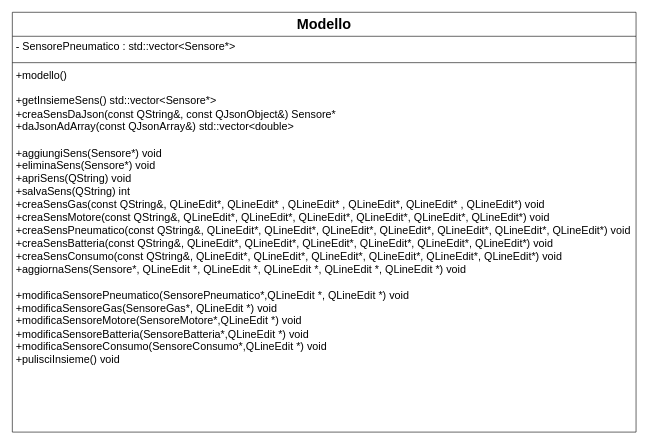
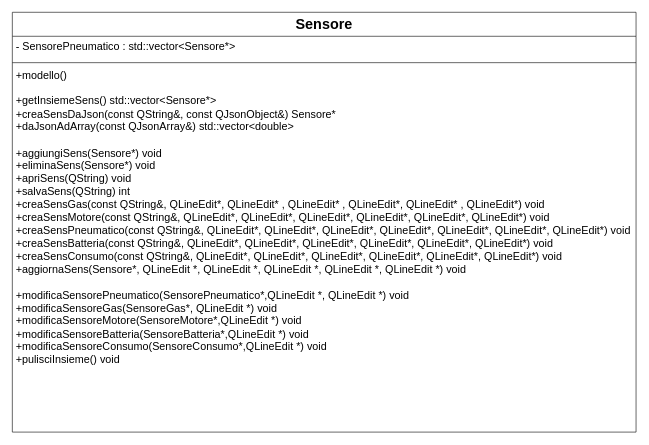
node "Modello": label "Modello" -> "Sensore"
